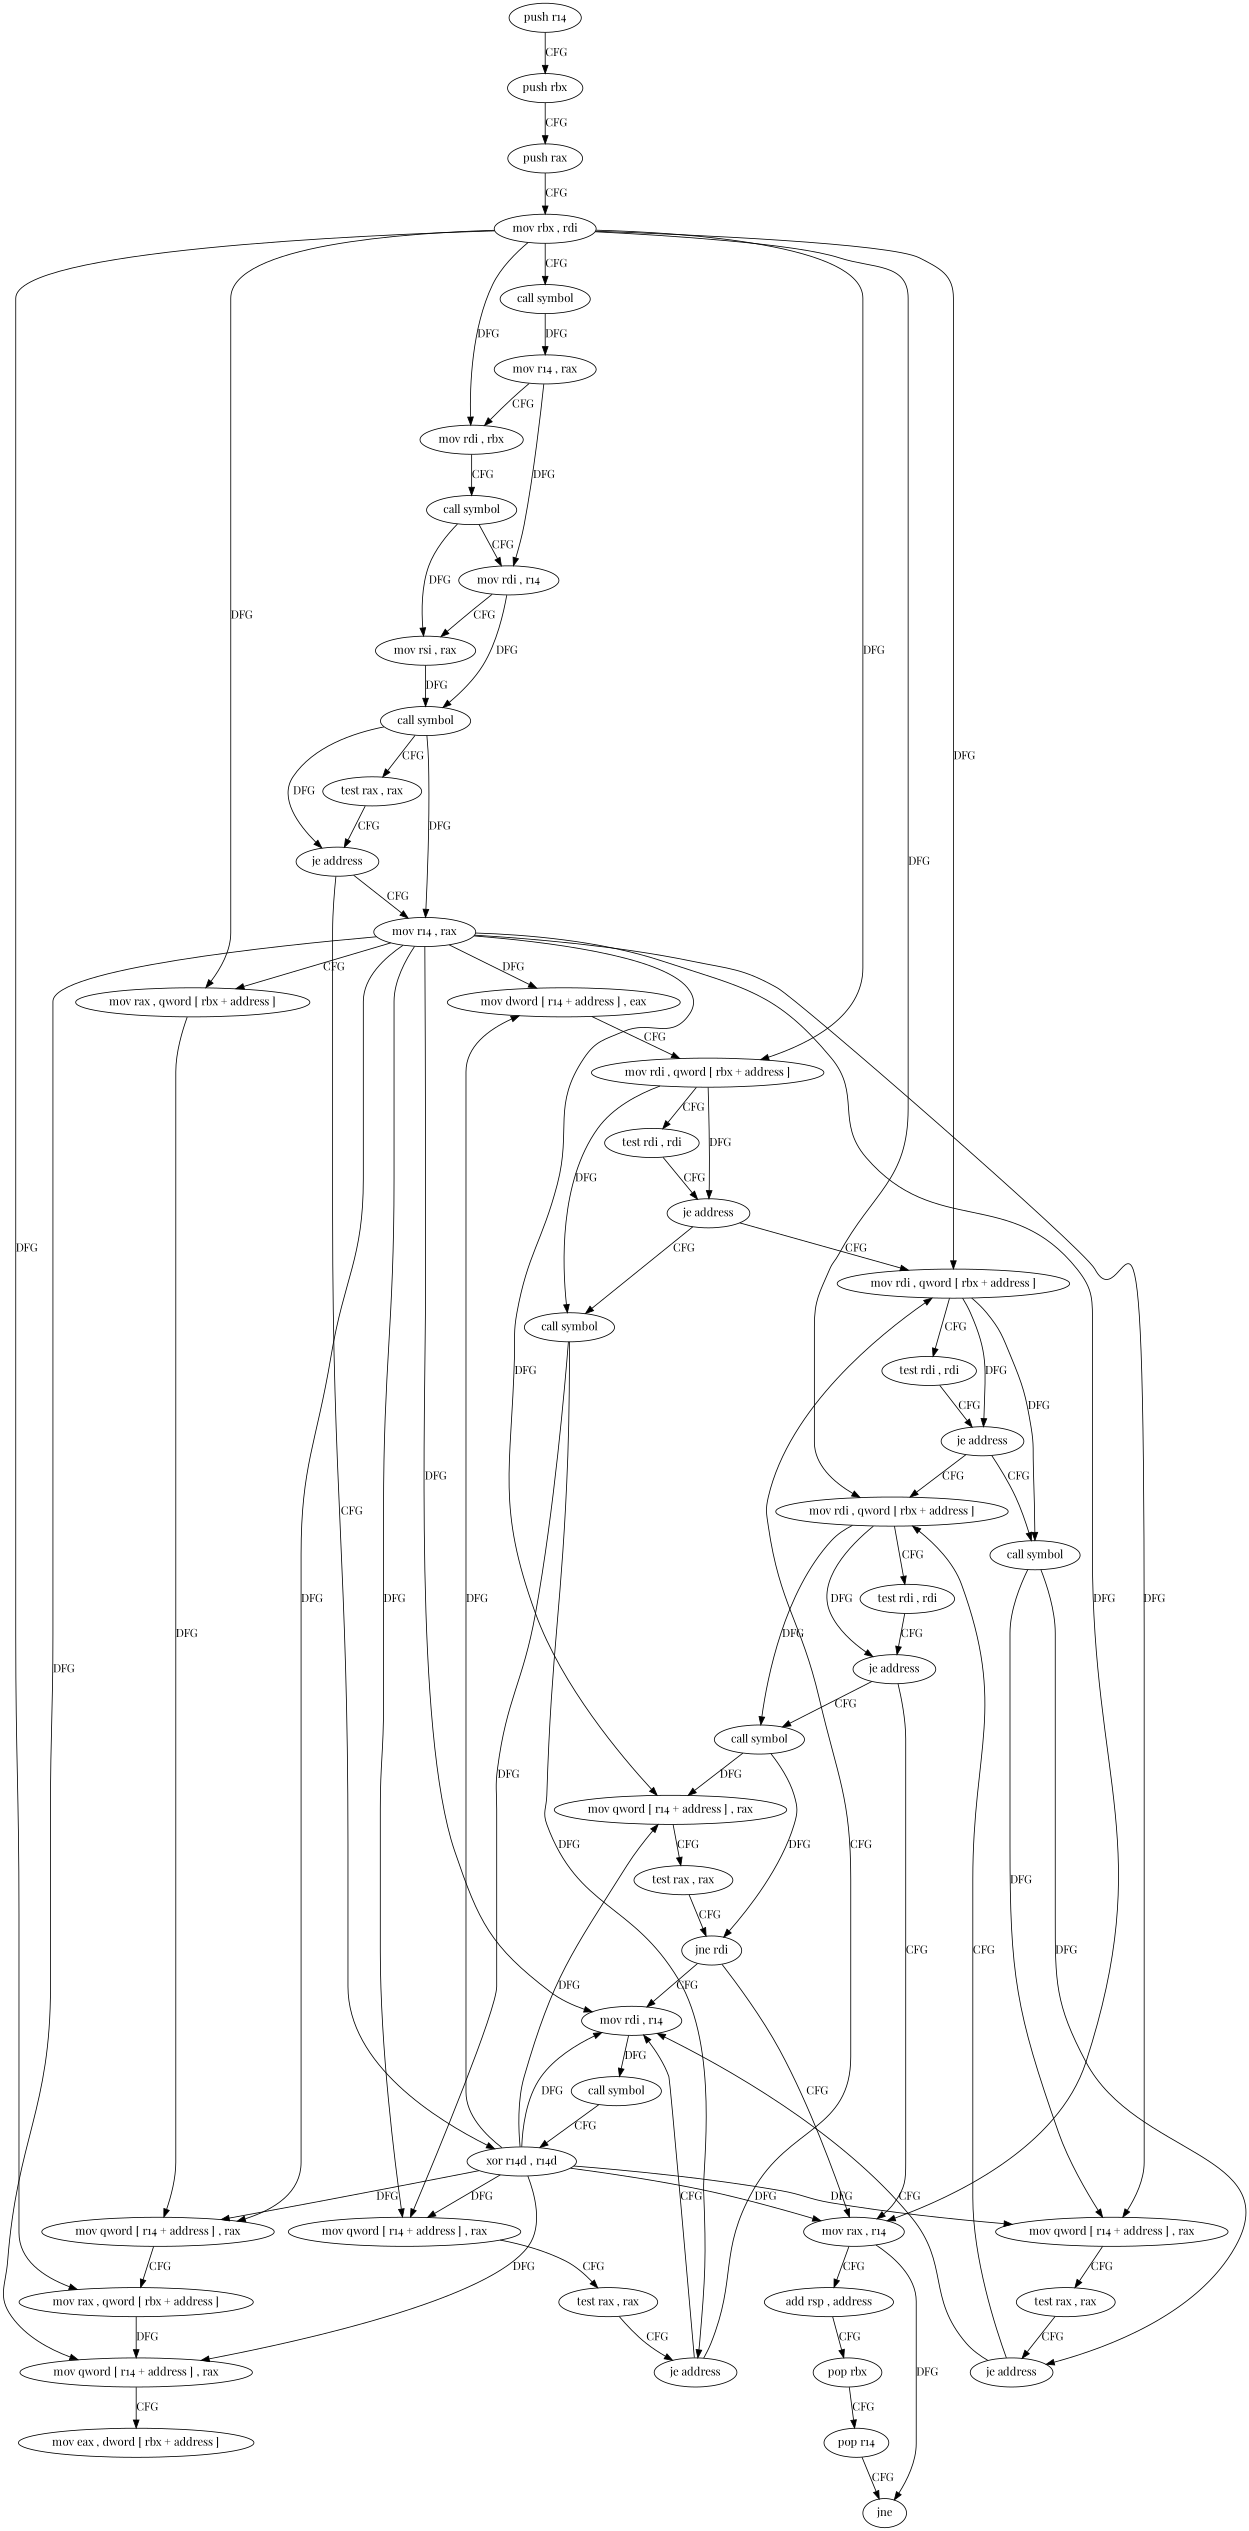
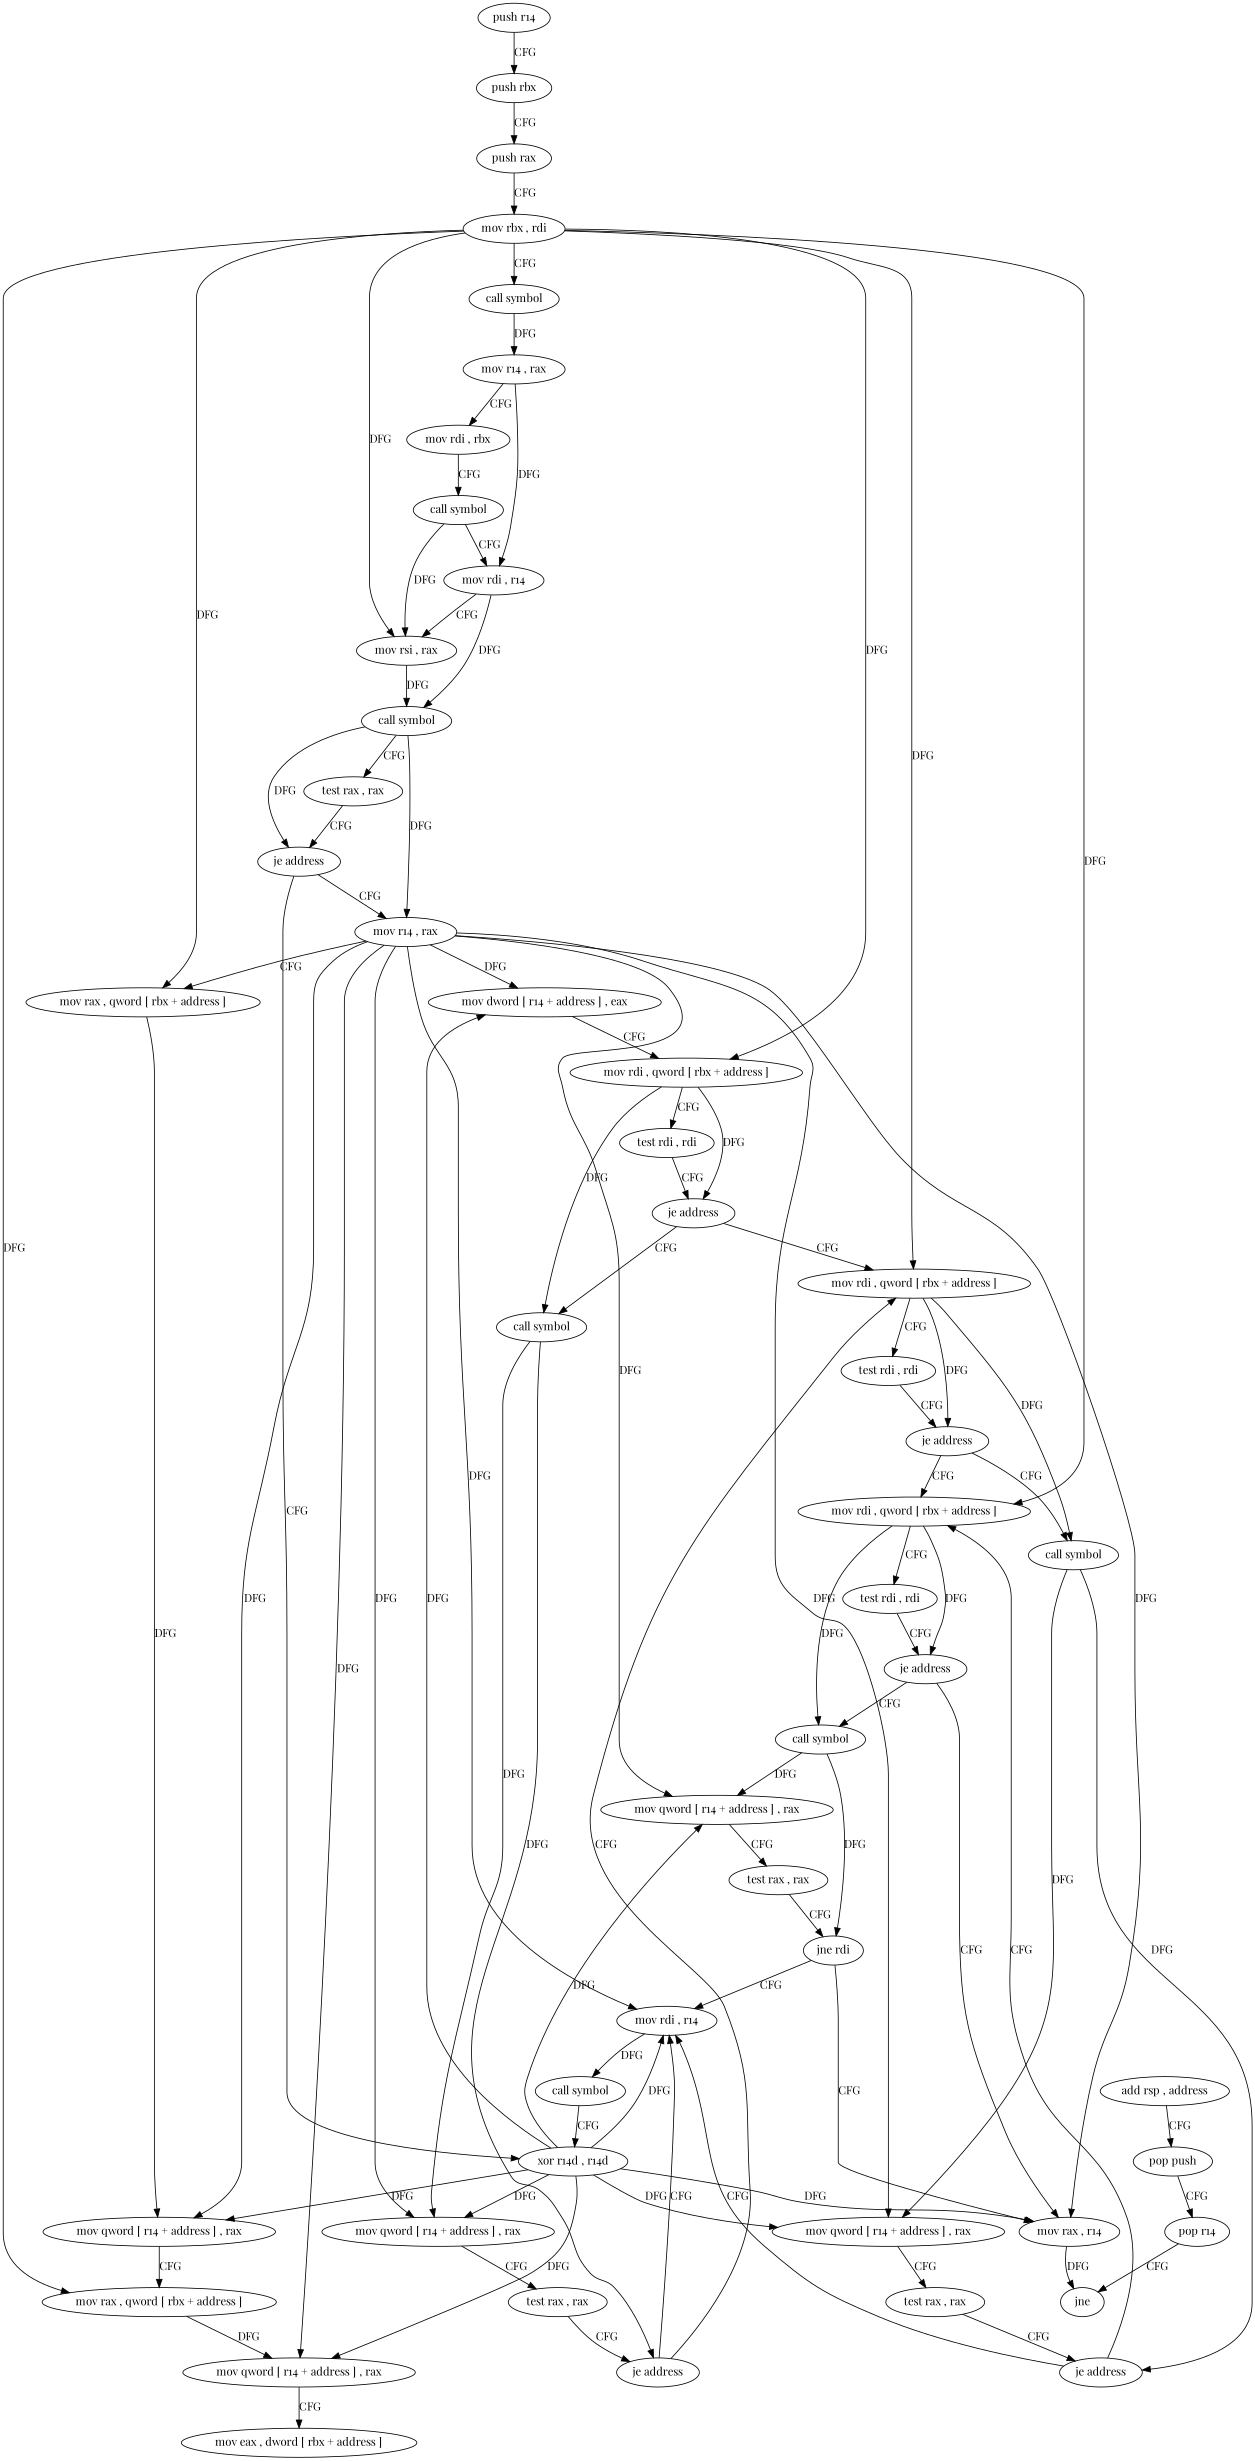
edge "mov rbx , rdi" -> "mov rdi , rbx": now "mov rbx , rdi" -> "mov rsi , rax"
edge "mov rax , r14" -> "add rsp , address": removed, label "CFG"
node "pop rbx": label "pop rbx" -> "pop push"
